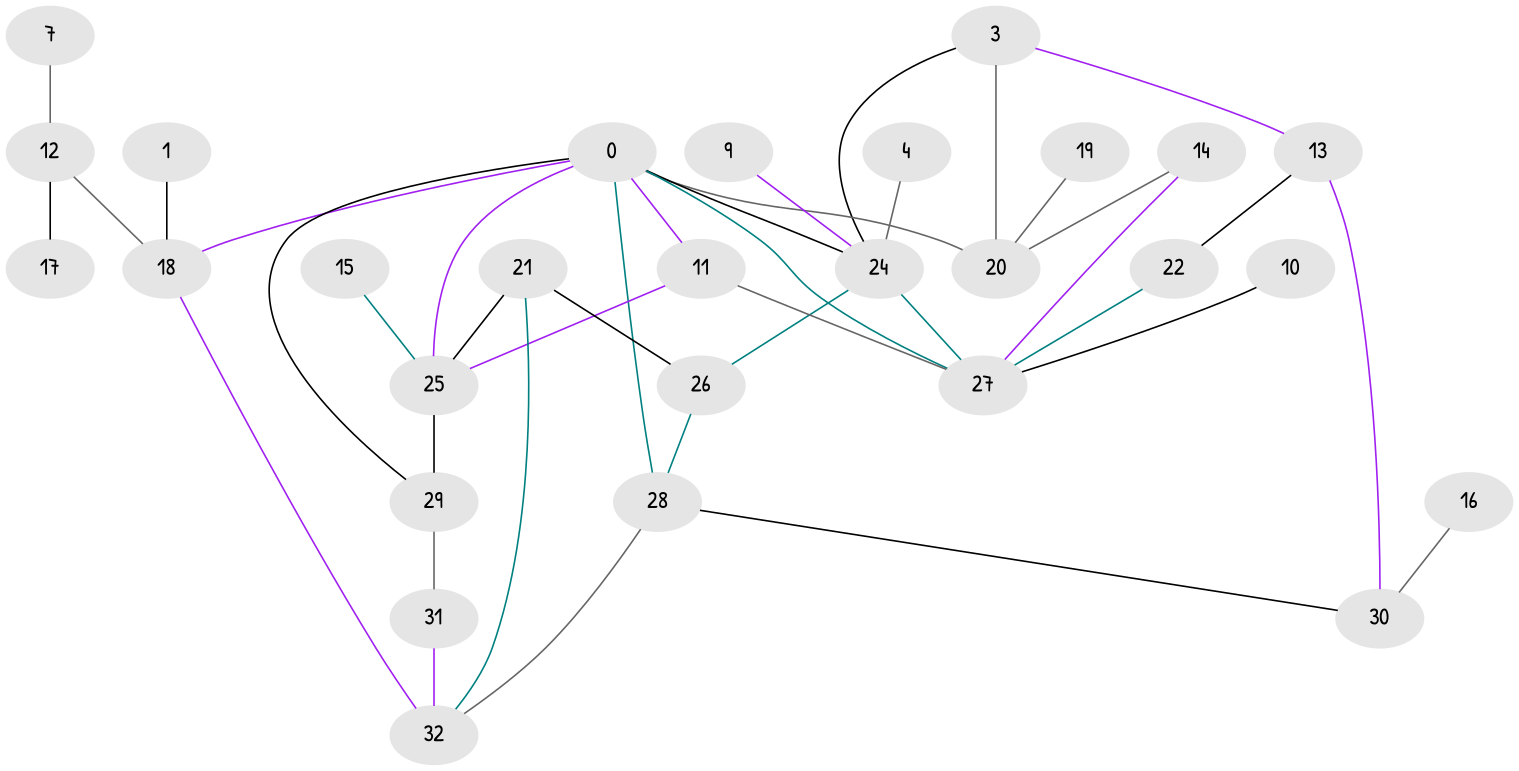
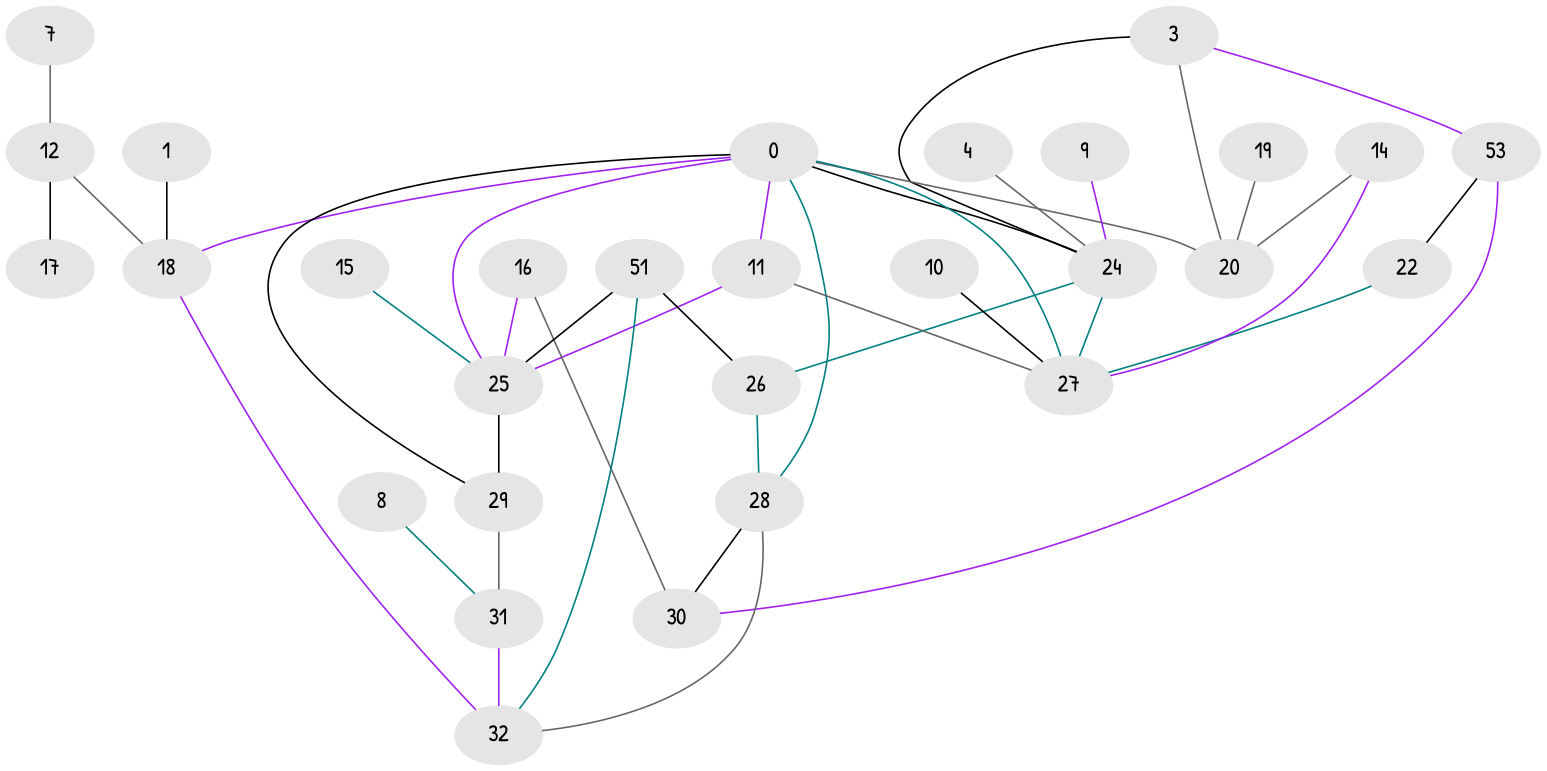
node "13": label "13" -> "53"
node "21": label "21" -> "51"
edge "16" -- "25": added
node "8": added
